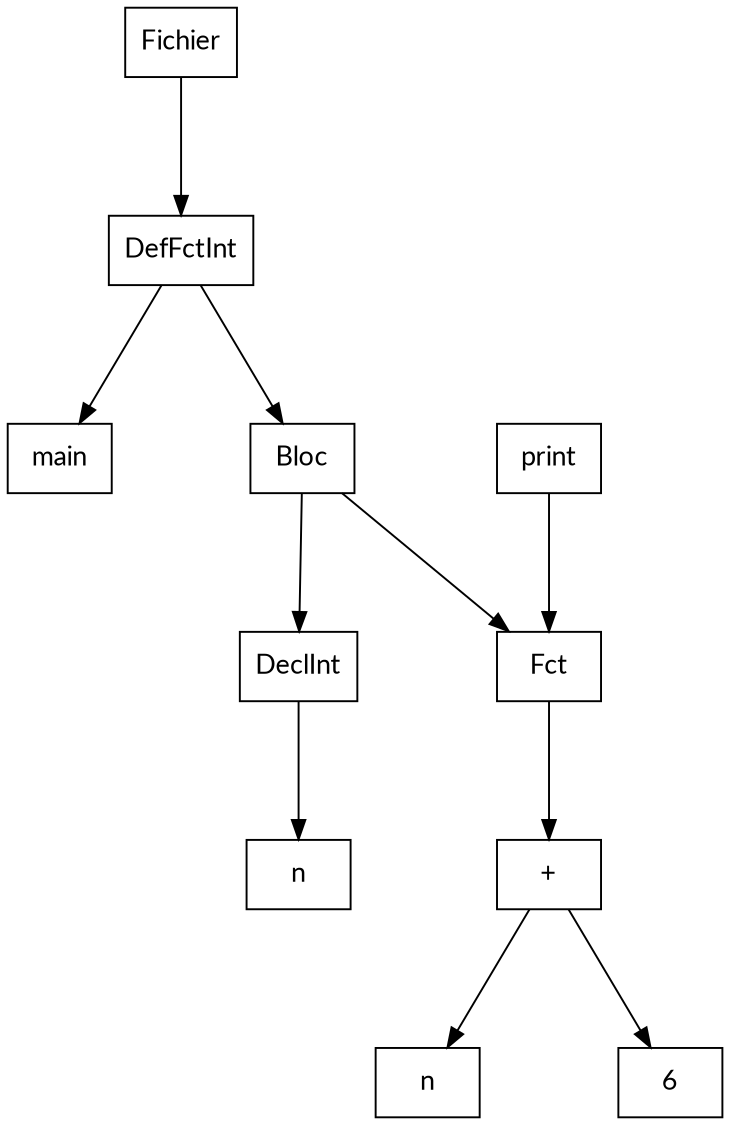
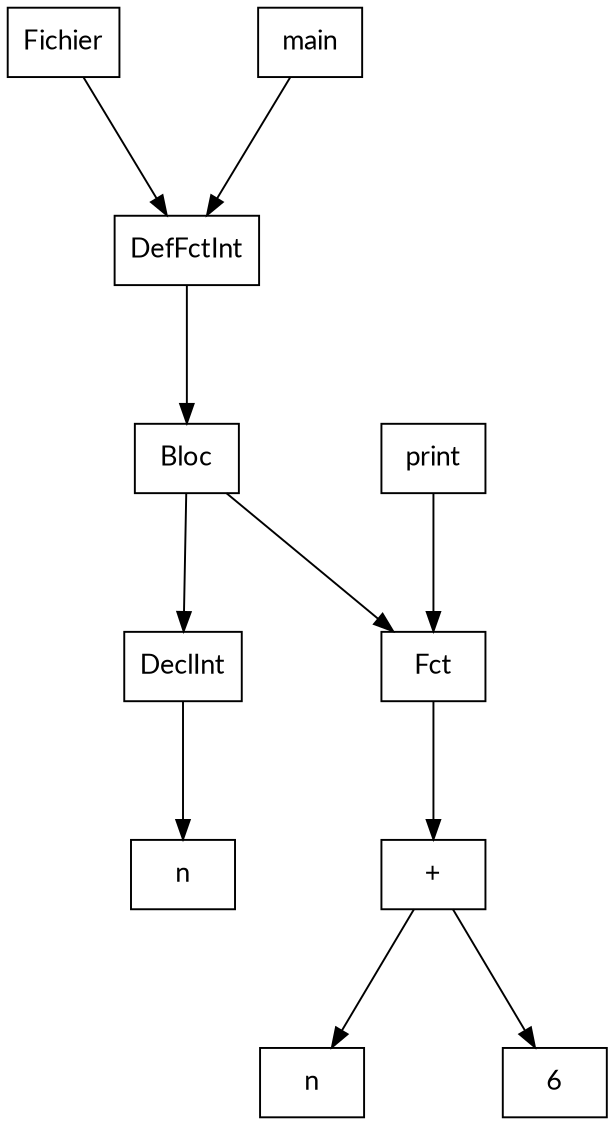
edge "DefFctInt" -> "main": reversed
